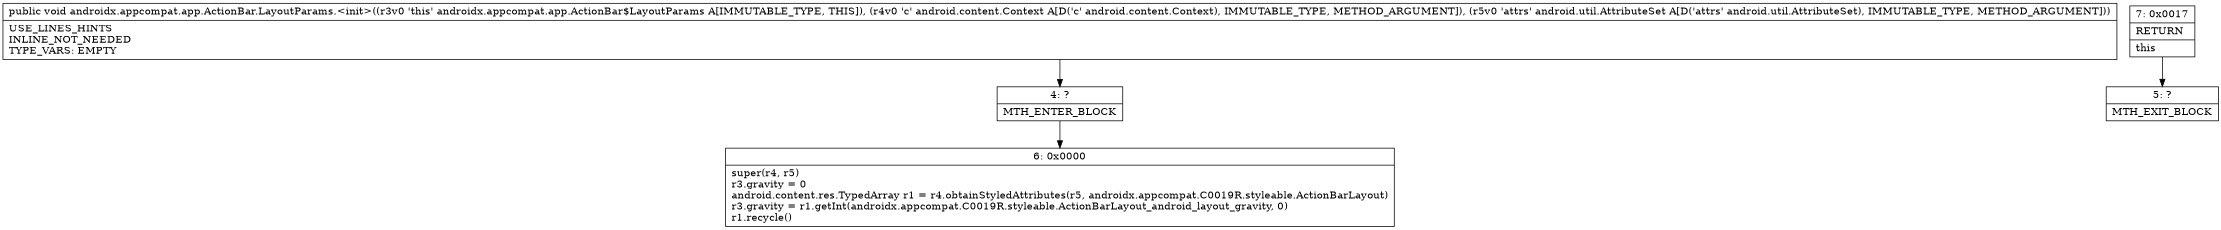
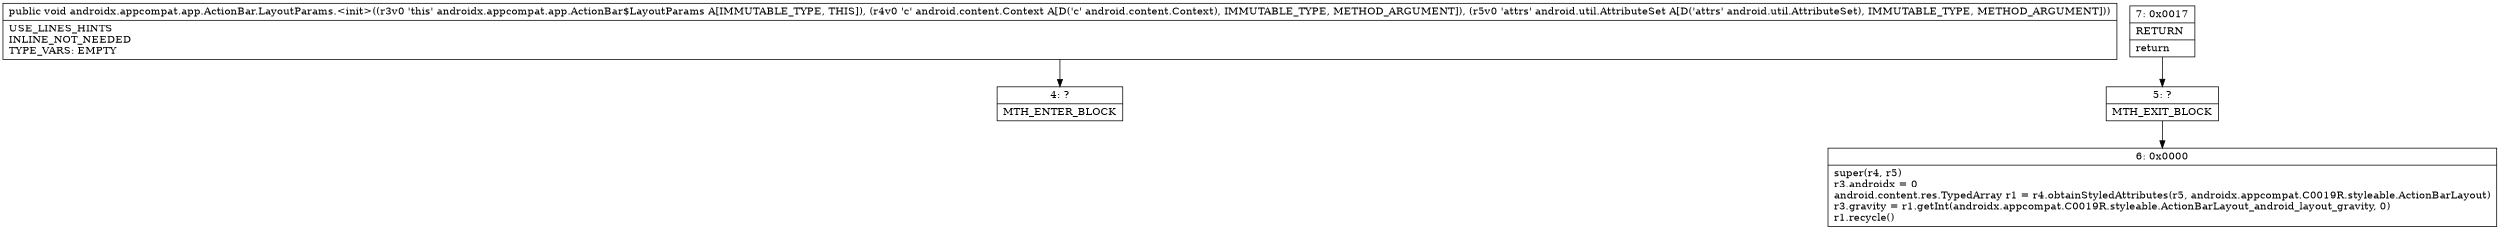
node "7: 0x0017": text "this" -> "return"
edge "4: ?" -> "6: 0x0000": now "5: ?" -> "6: 0x0000"
node "6: 0x0000": text "r3.gravity = 0" -> "r3.androidx = 0"
